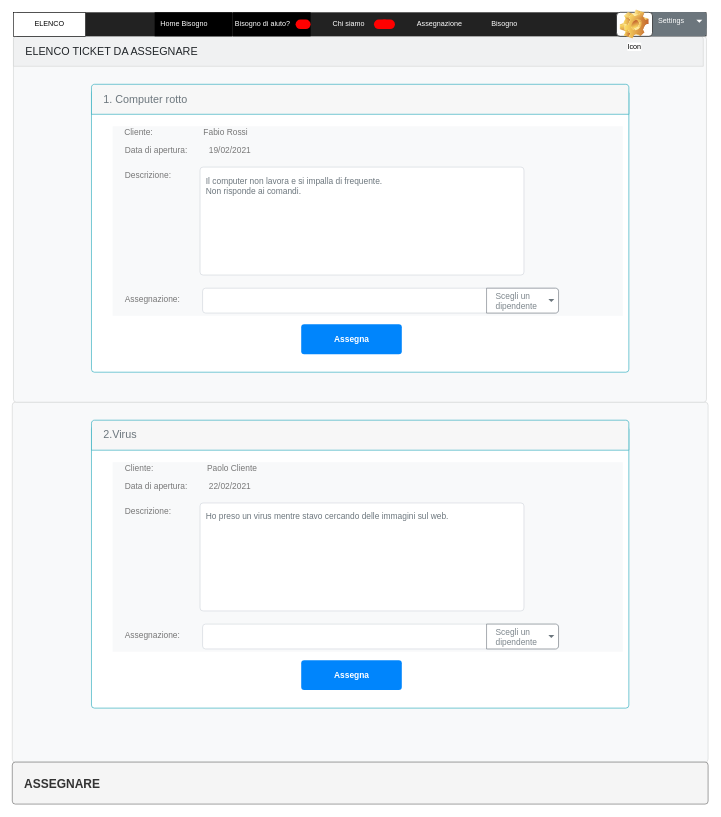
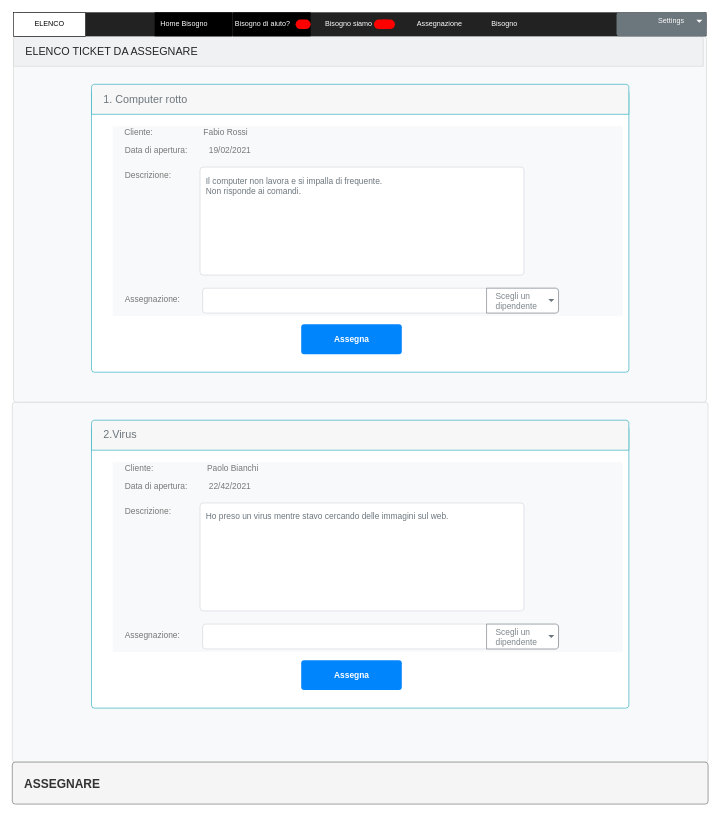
node "Chi siamo": label "Chi siamo" -> "Bisogno siamo"
node "Icon": removed
node "Paolo Cliente": label "Paolo Cliente" -> "Paolo Bianchi"
node "22/02/2021": label "22/02/2021" -> "22/42/2021"
